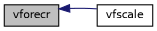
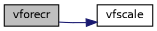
edge "vfscale" -> "vforecr": reversed
